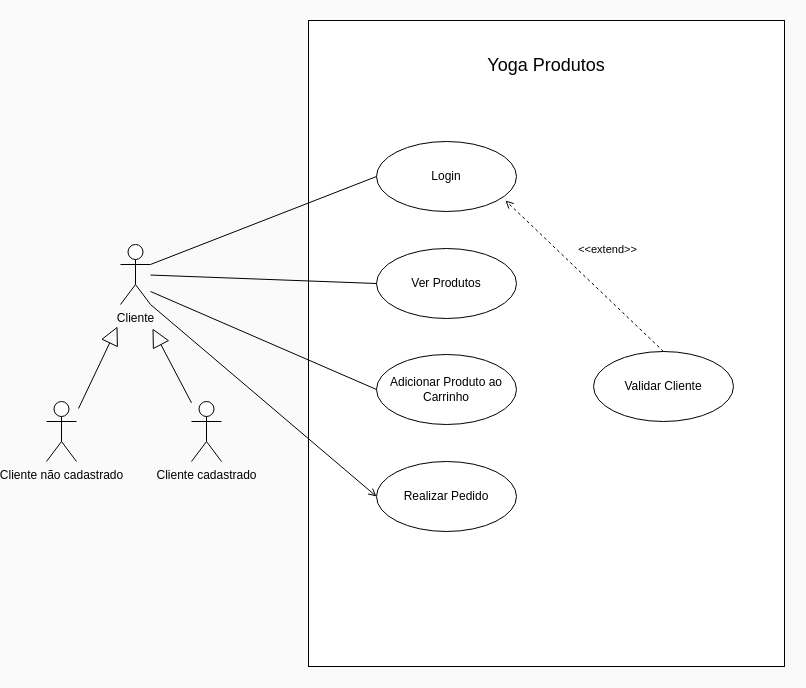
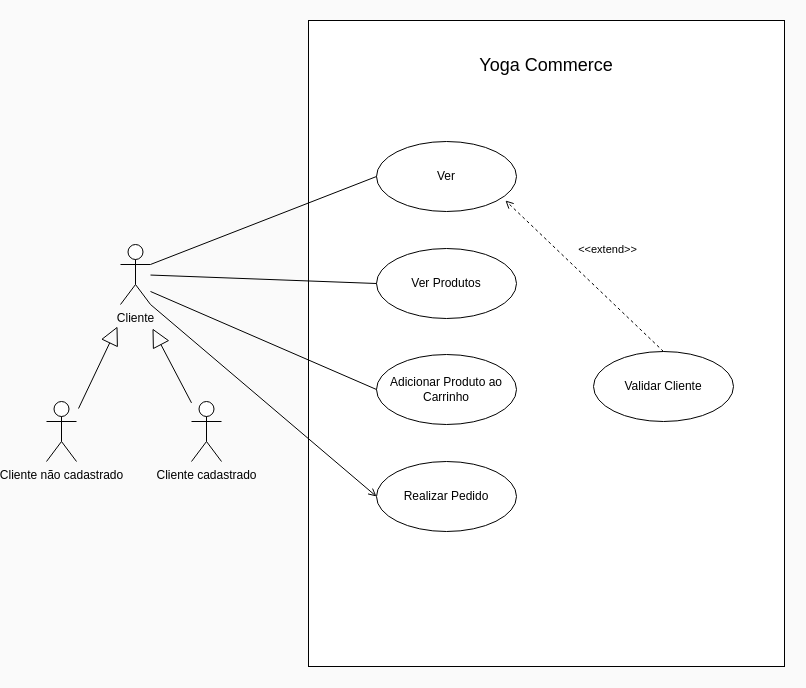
node "Yoga Produtos": label "Yoga Produtos" -> "Yoga Commerce"
node "Login": label "Login" -> "Ver"
